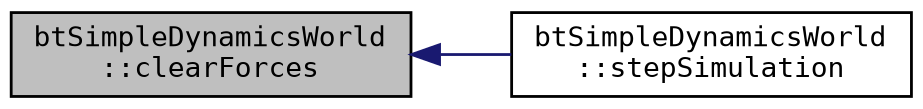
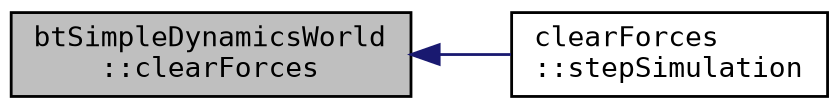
node "btSimpleDynamicsWorld ::stepSimulation": label "btSimpleDynamicsWorld ::stepSimulation" -> "clearForces ::stepSimulation"
